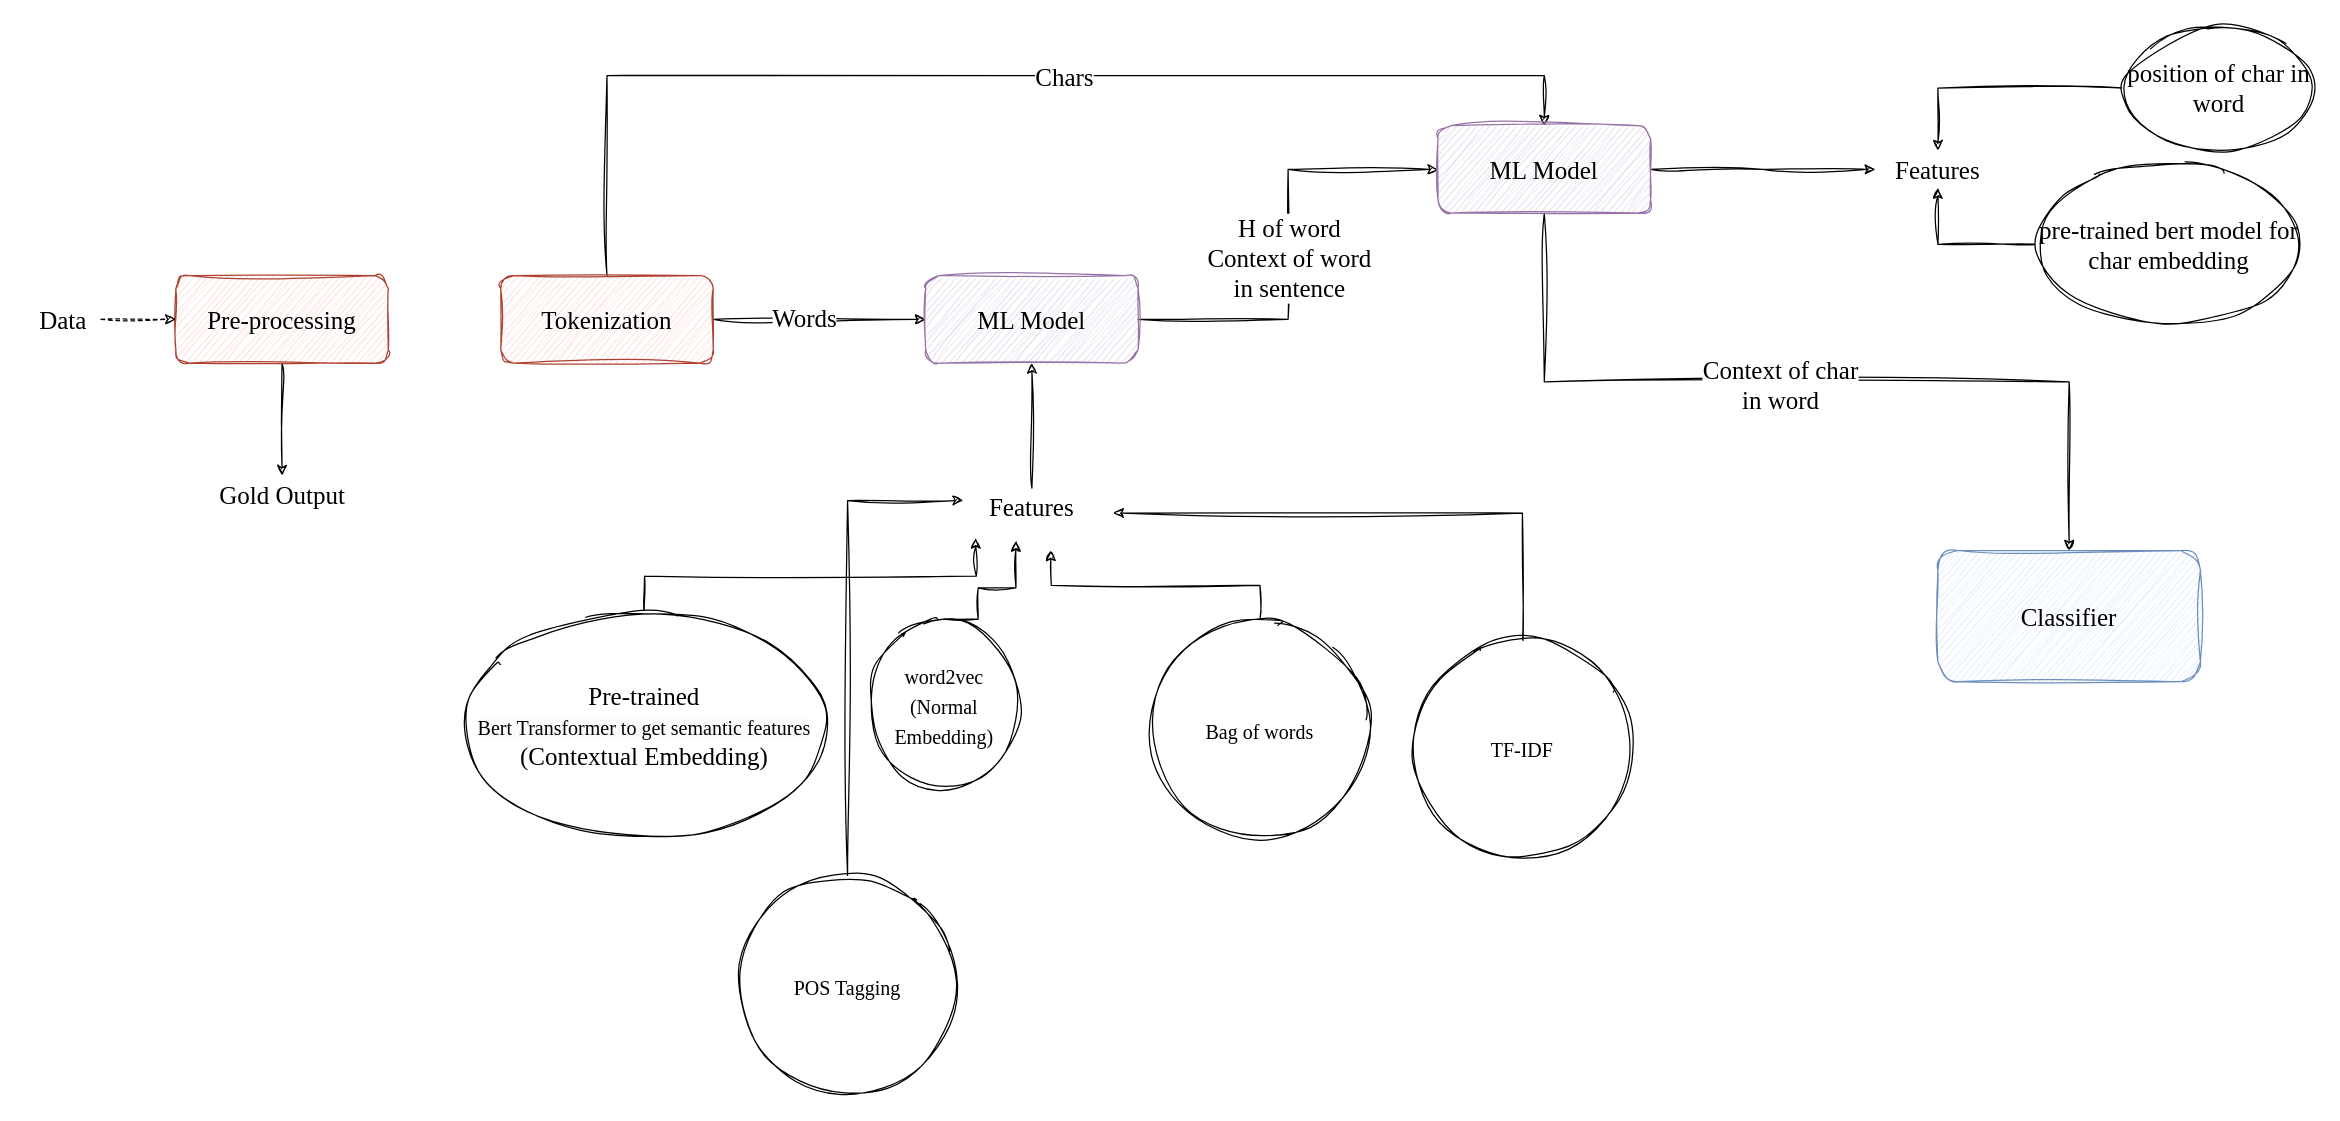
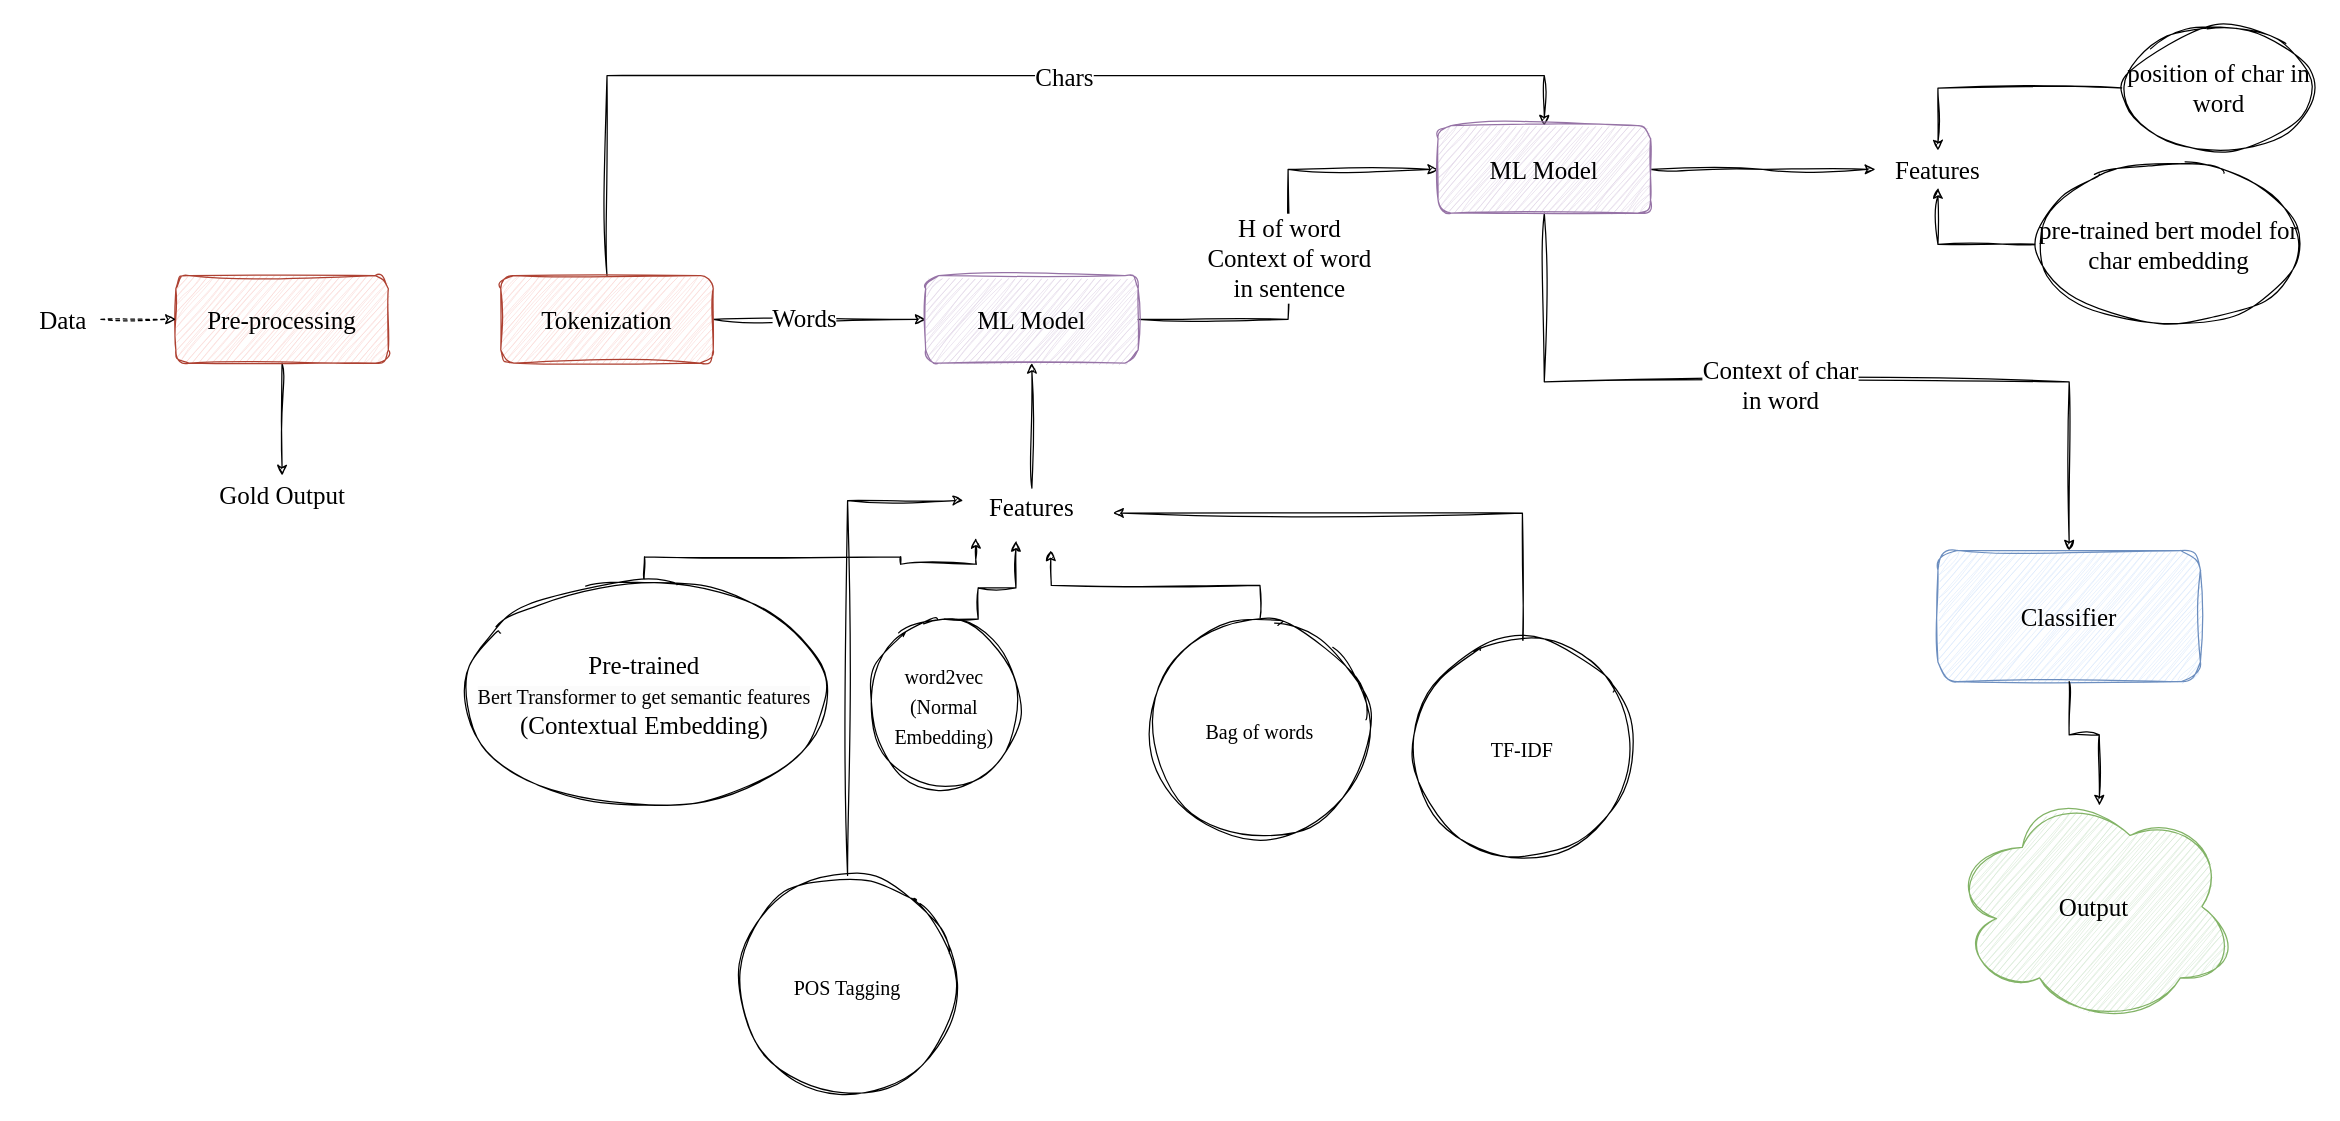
node "Pre-trained Bert Transformer to get semantic features (Contextual Embedding)": moved (644, 726) -> (644, 694)
edge "Classifier" -> "Output": added
node "Output": added
